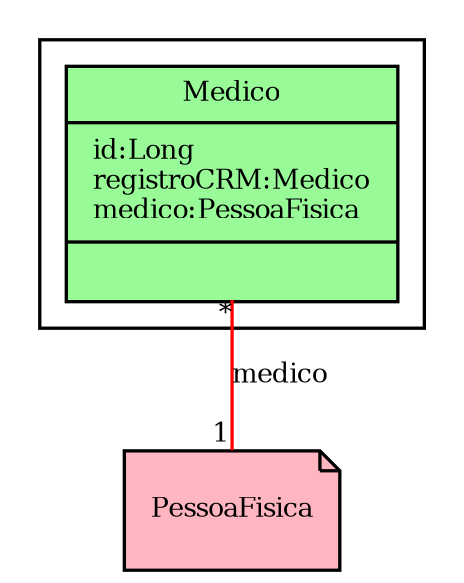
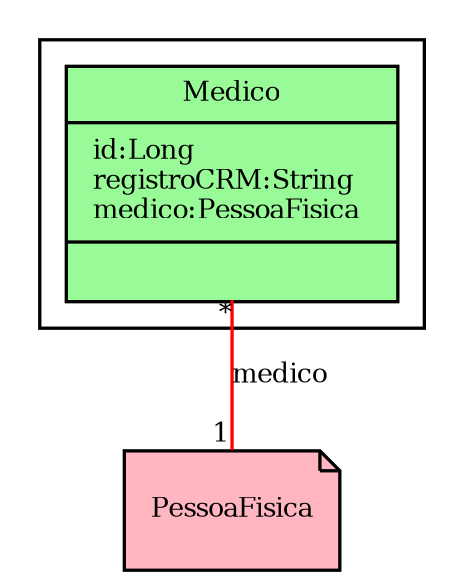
node "Medico": text "registroCRM:Medico" -> "registroCRM:String"
